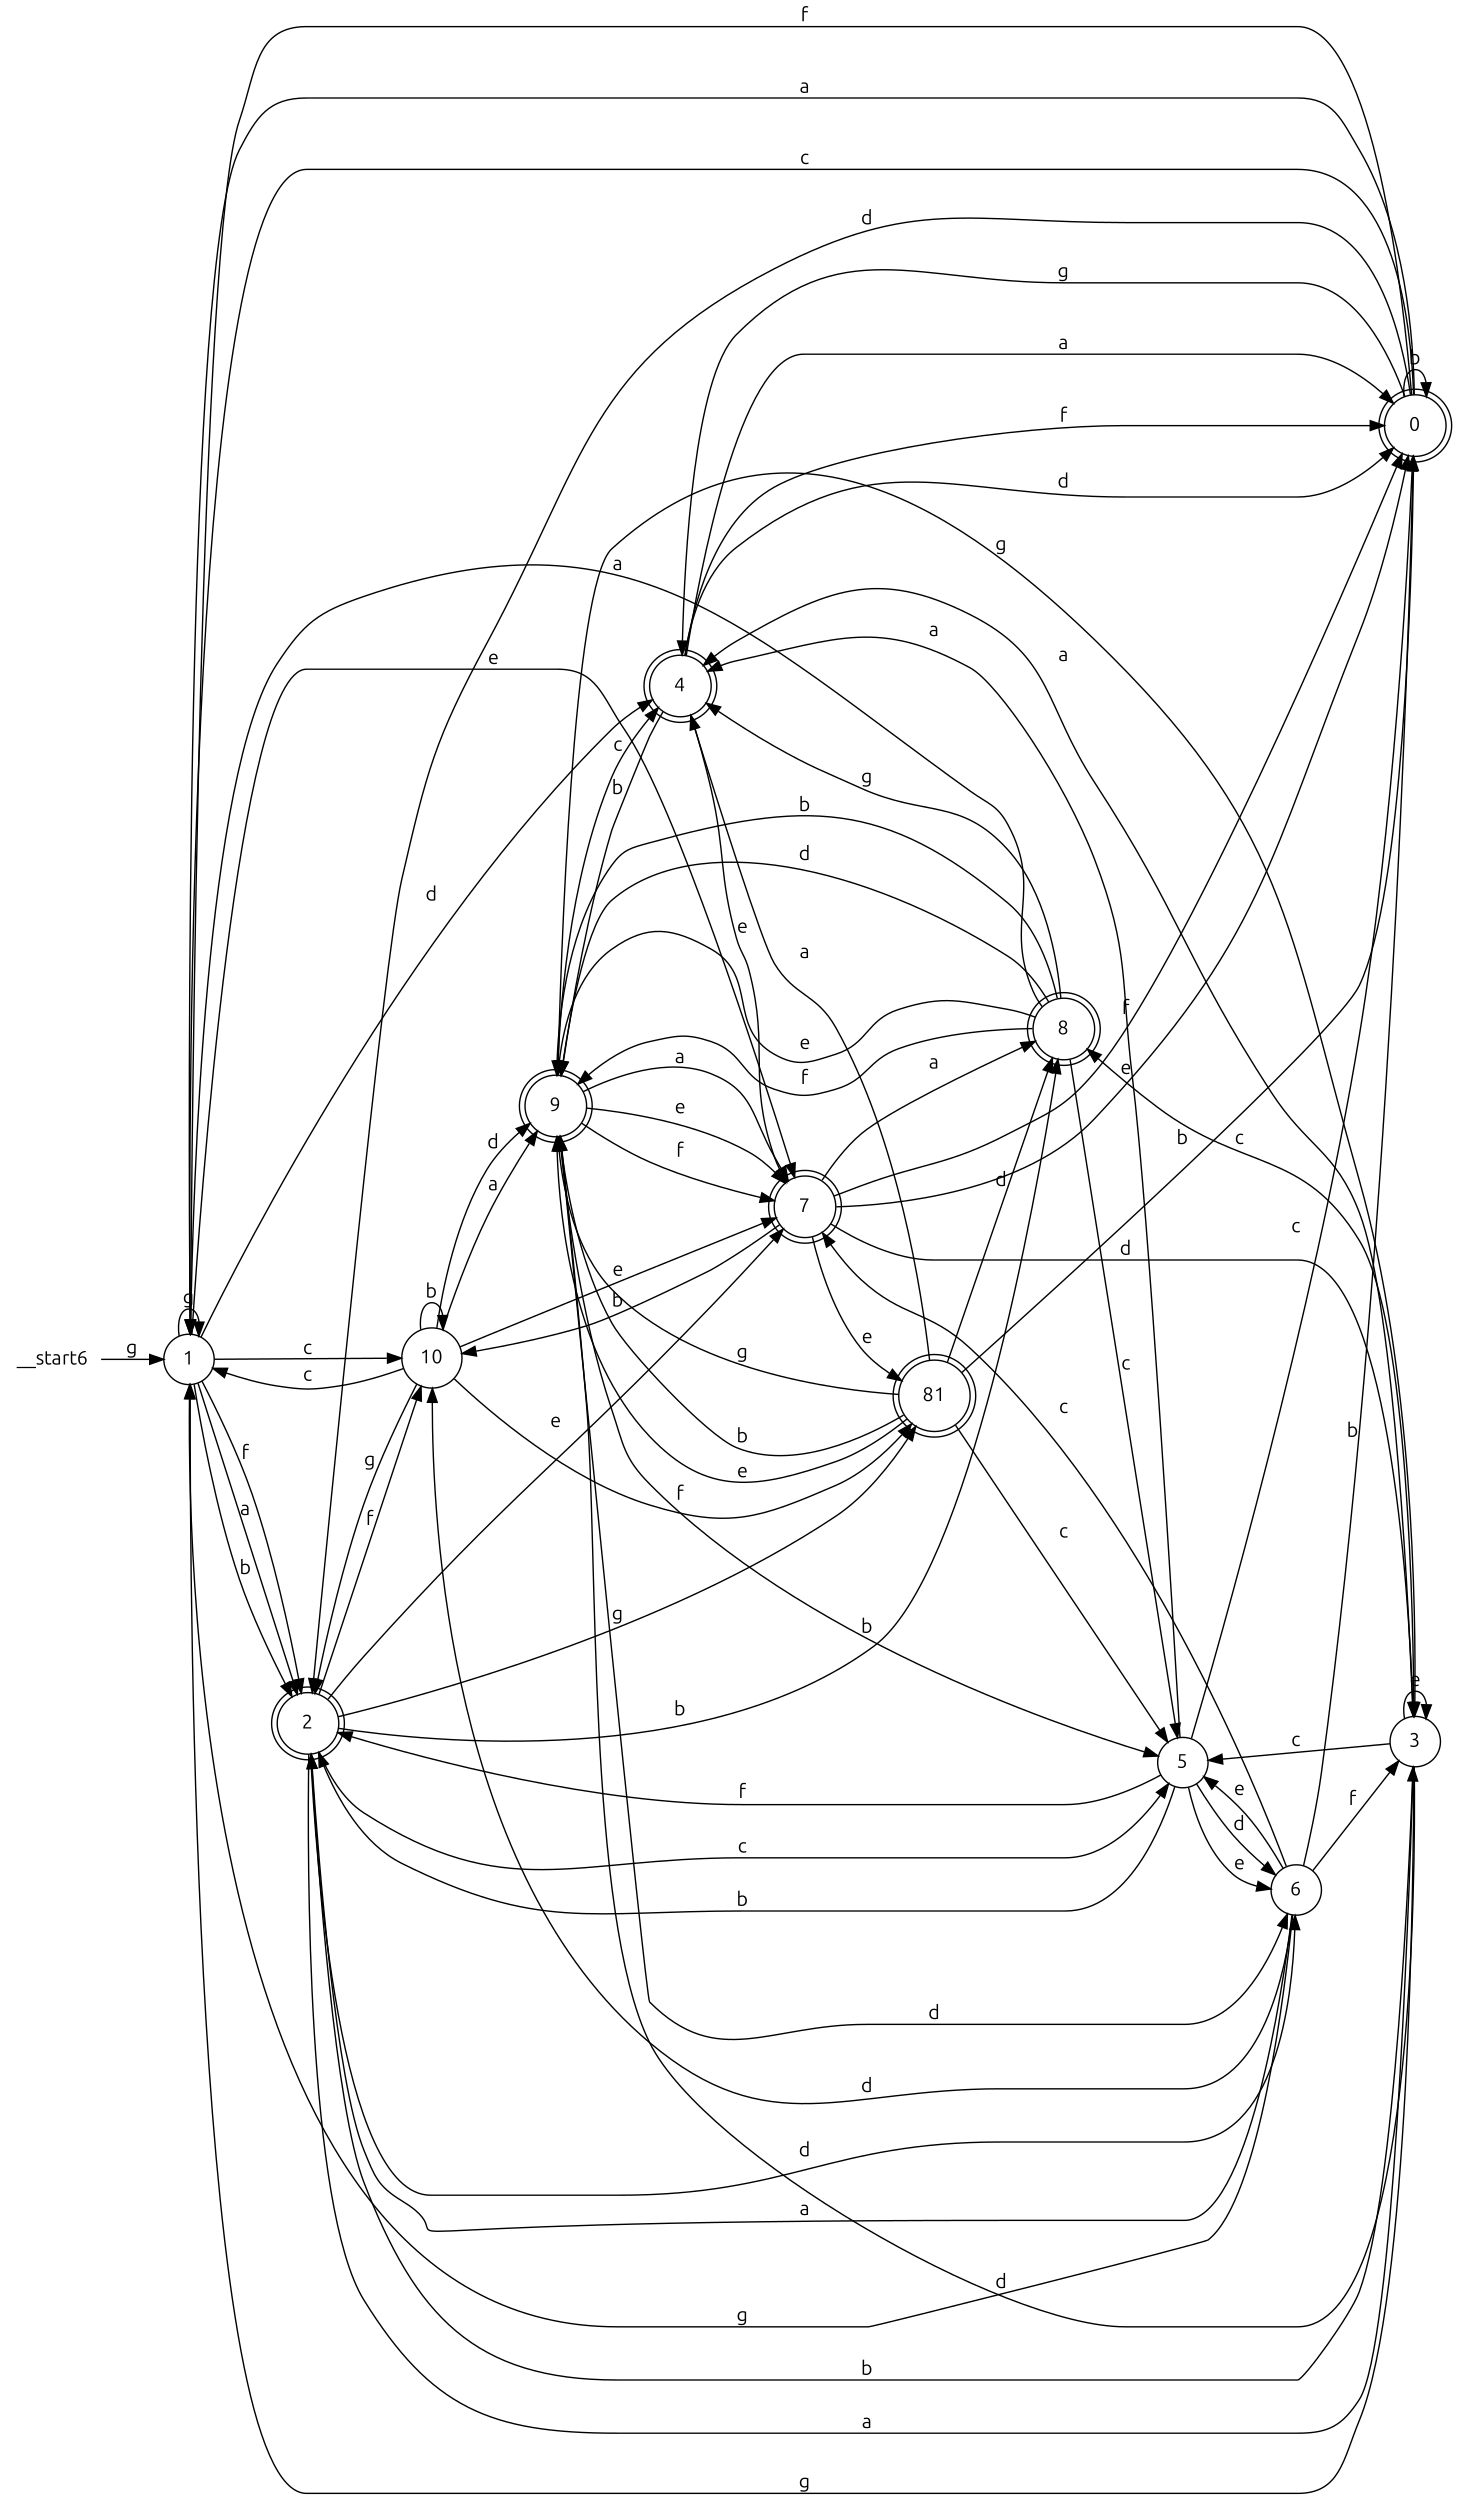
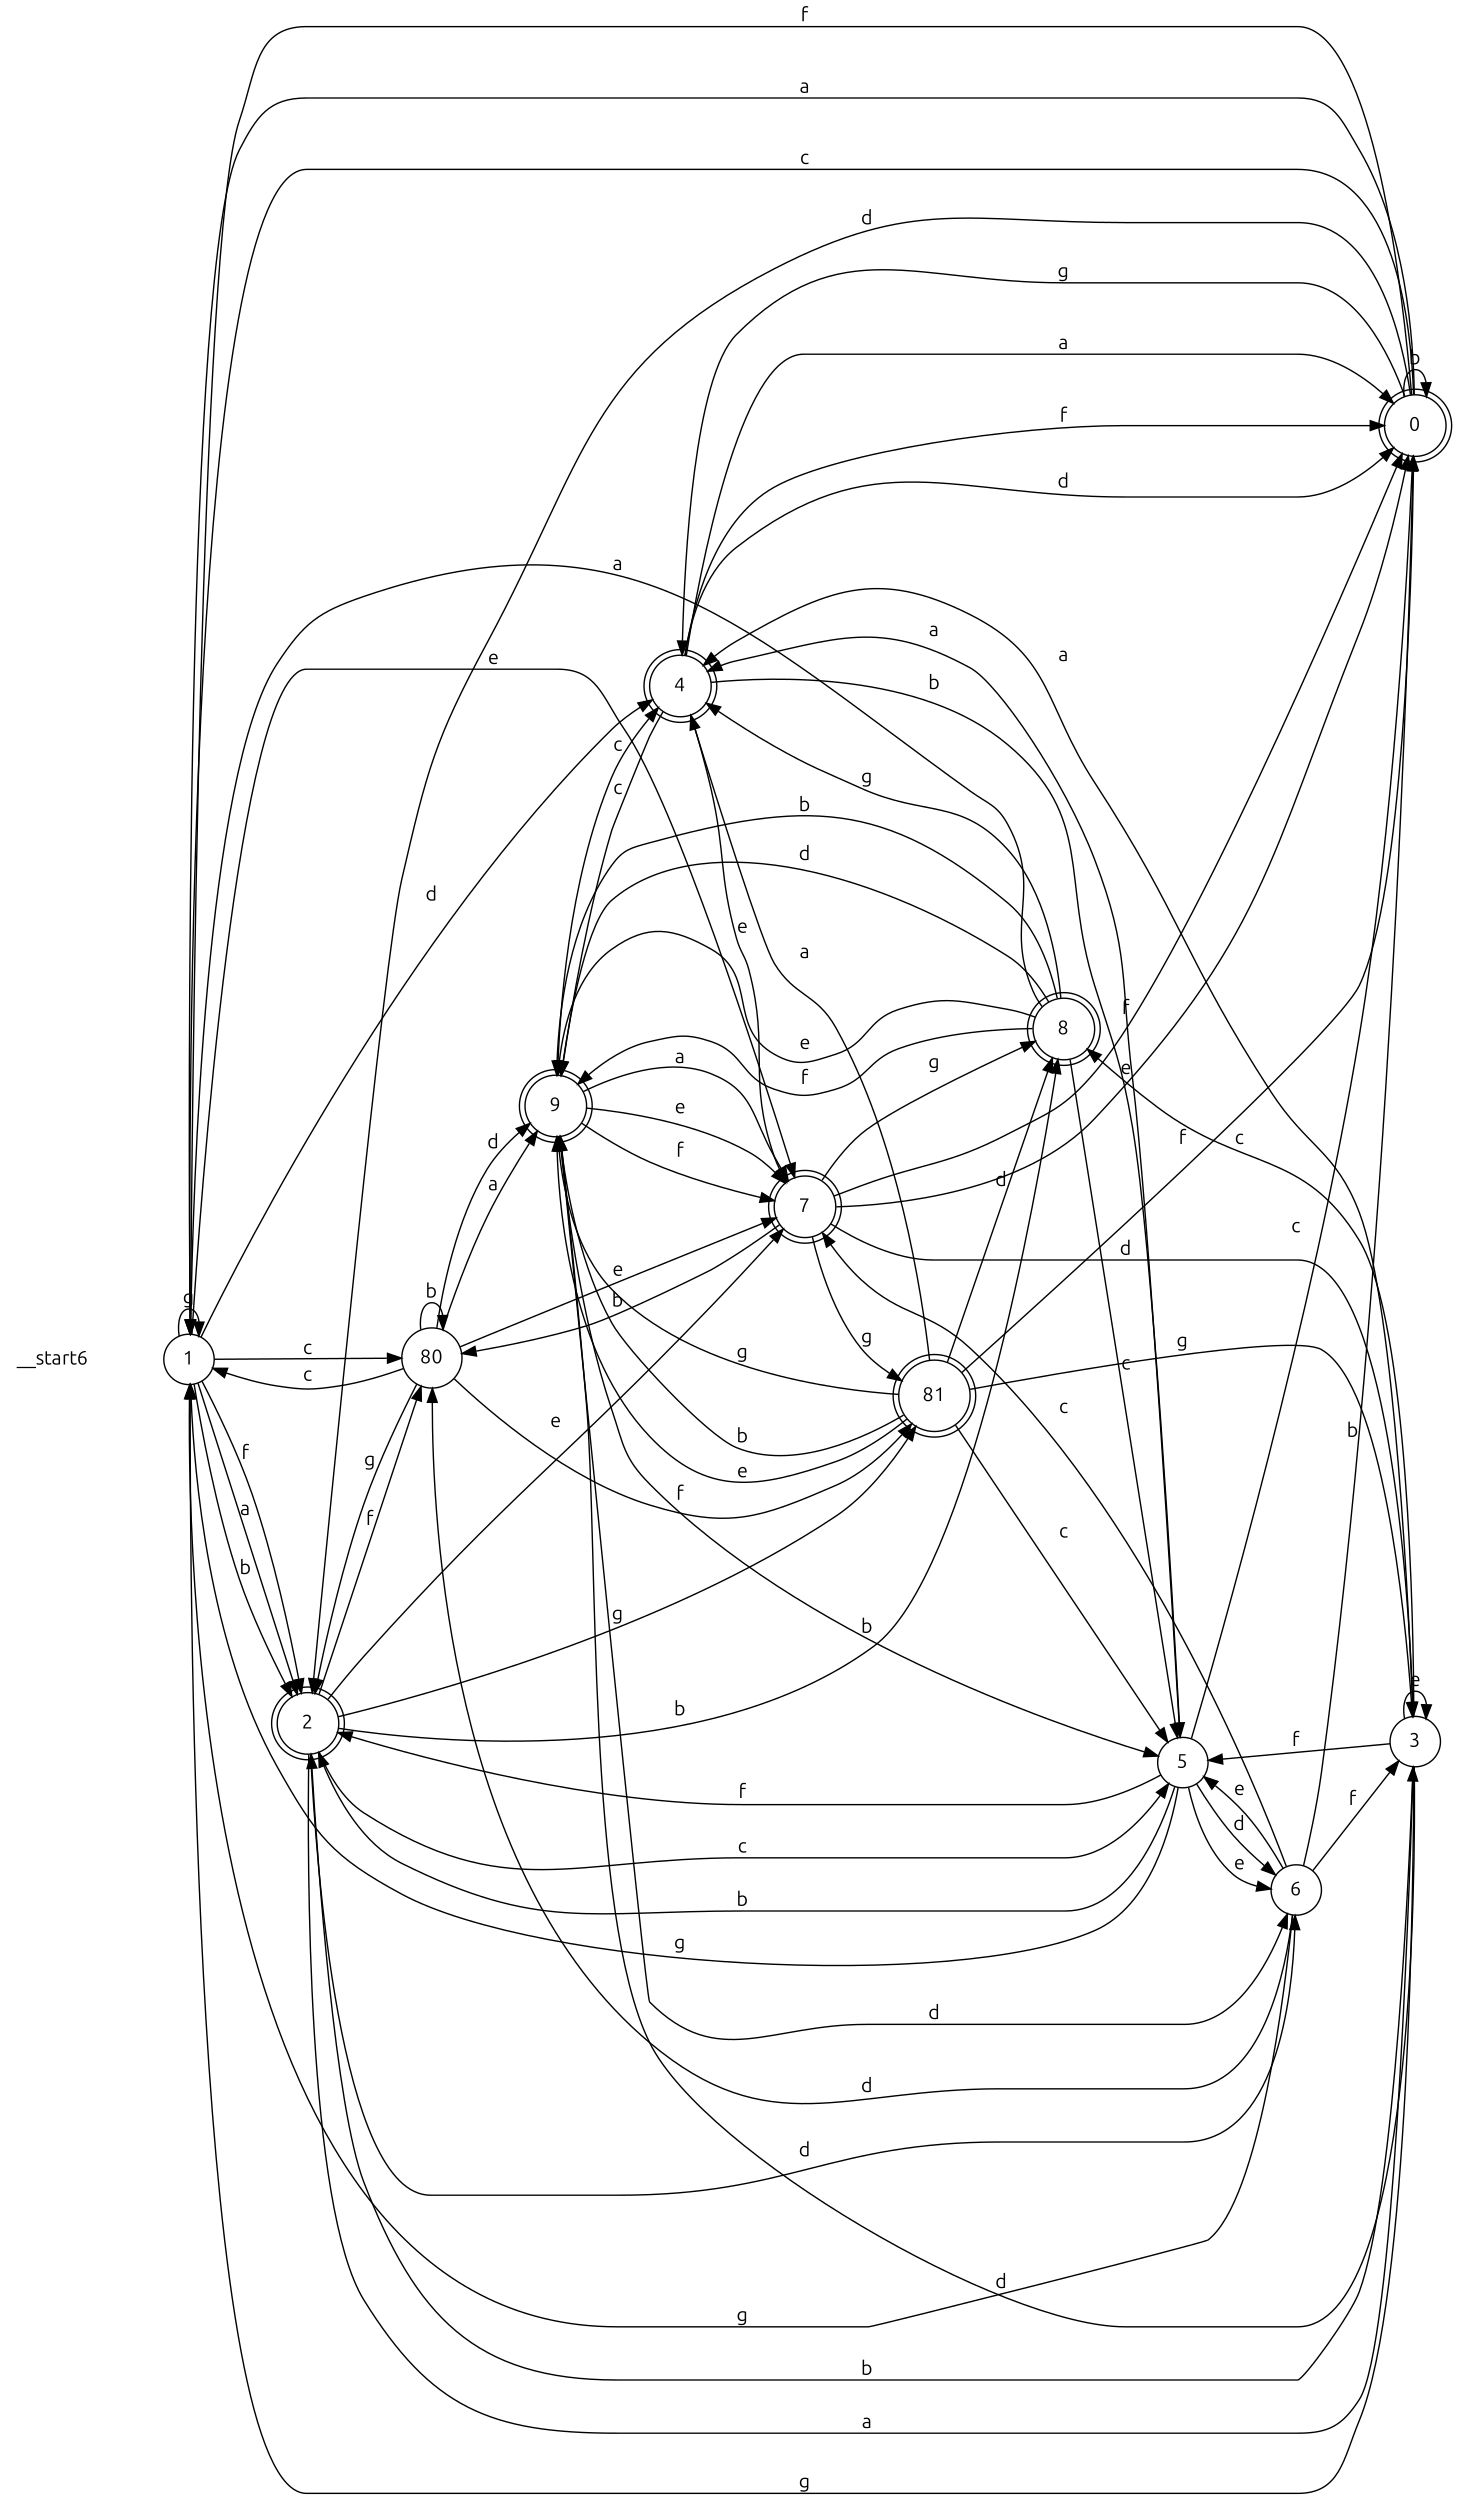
edge "9" -> "3": now "81" -> "3"
edge "4" -> "9": label "b" -> "c"
edge "4" -> "5": added, label "b"
edge "7" -> "8": label "a" -> "g"
edge "81" -> "0": label "b" -> "f"
edge "7" -> "81": label "e" -> "g"
node "10": label "10" -> "80"
edge "__start6" -> "1": now "5" -> "1"
edge "3" -> "5": label "c" -> "f"
edge "6" -> "2": removed, label "a"
